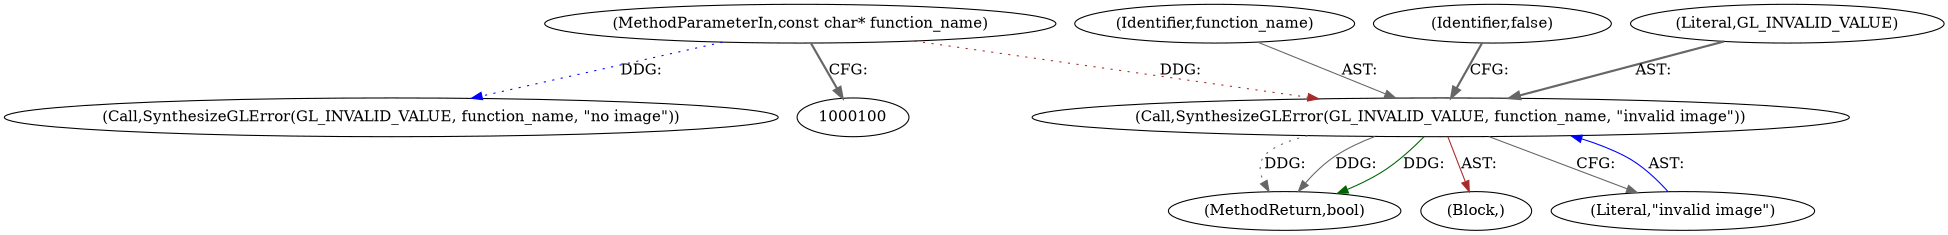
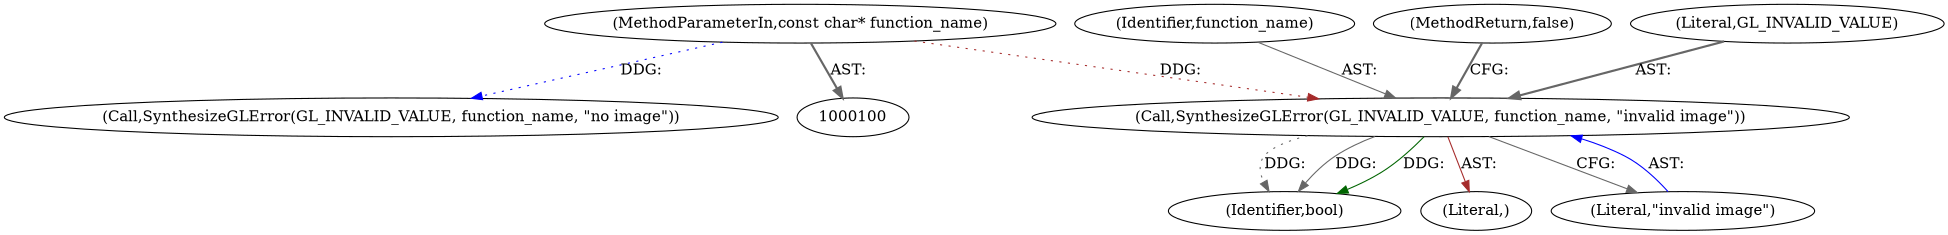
node "(Identifier,false)": label "(Identifier,false)" -> "(MethodReturn,false)"
edge "(MethodParameterIn,const char* function_name)" -> "1000100": label "CFG: " -> "AST: "
node "(MethodReturn,bool)": label "(MethodReturn,bool)" -> "(Identifier,bool)"
node "(Block,)": label "(Block,)" -> "(Literal,)"
